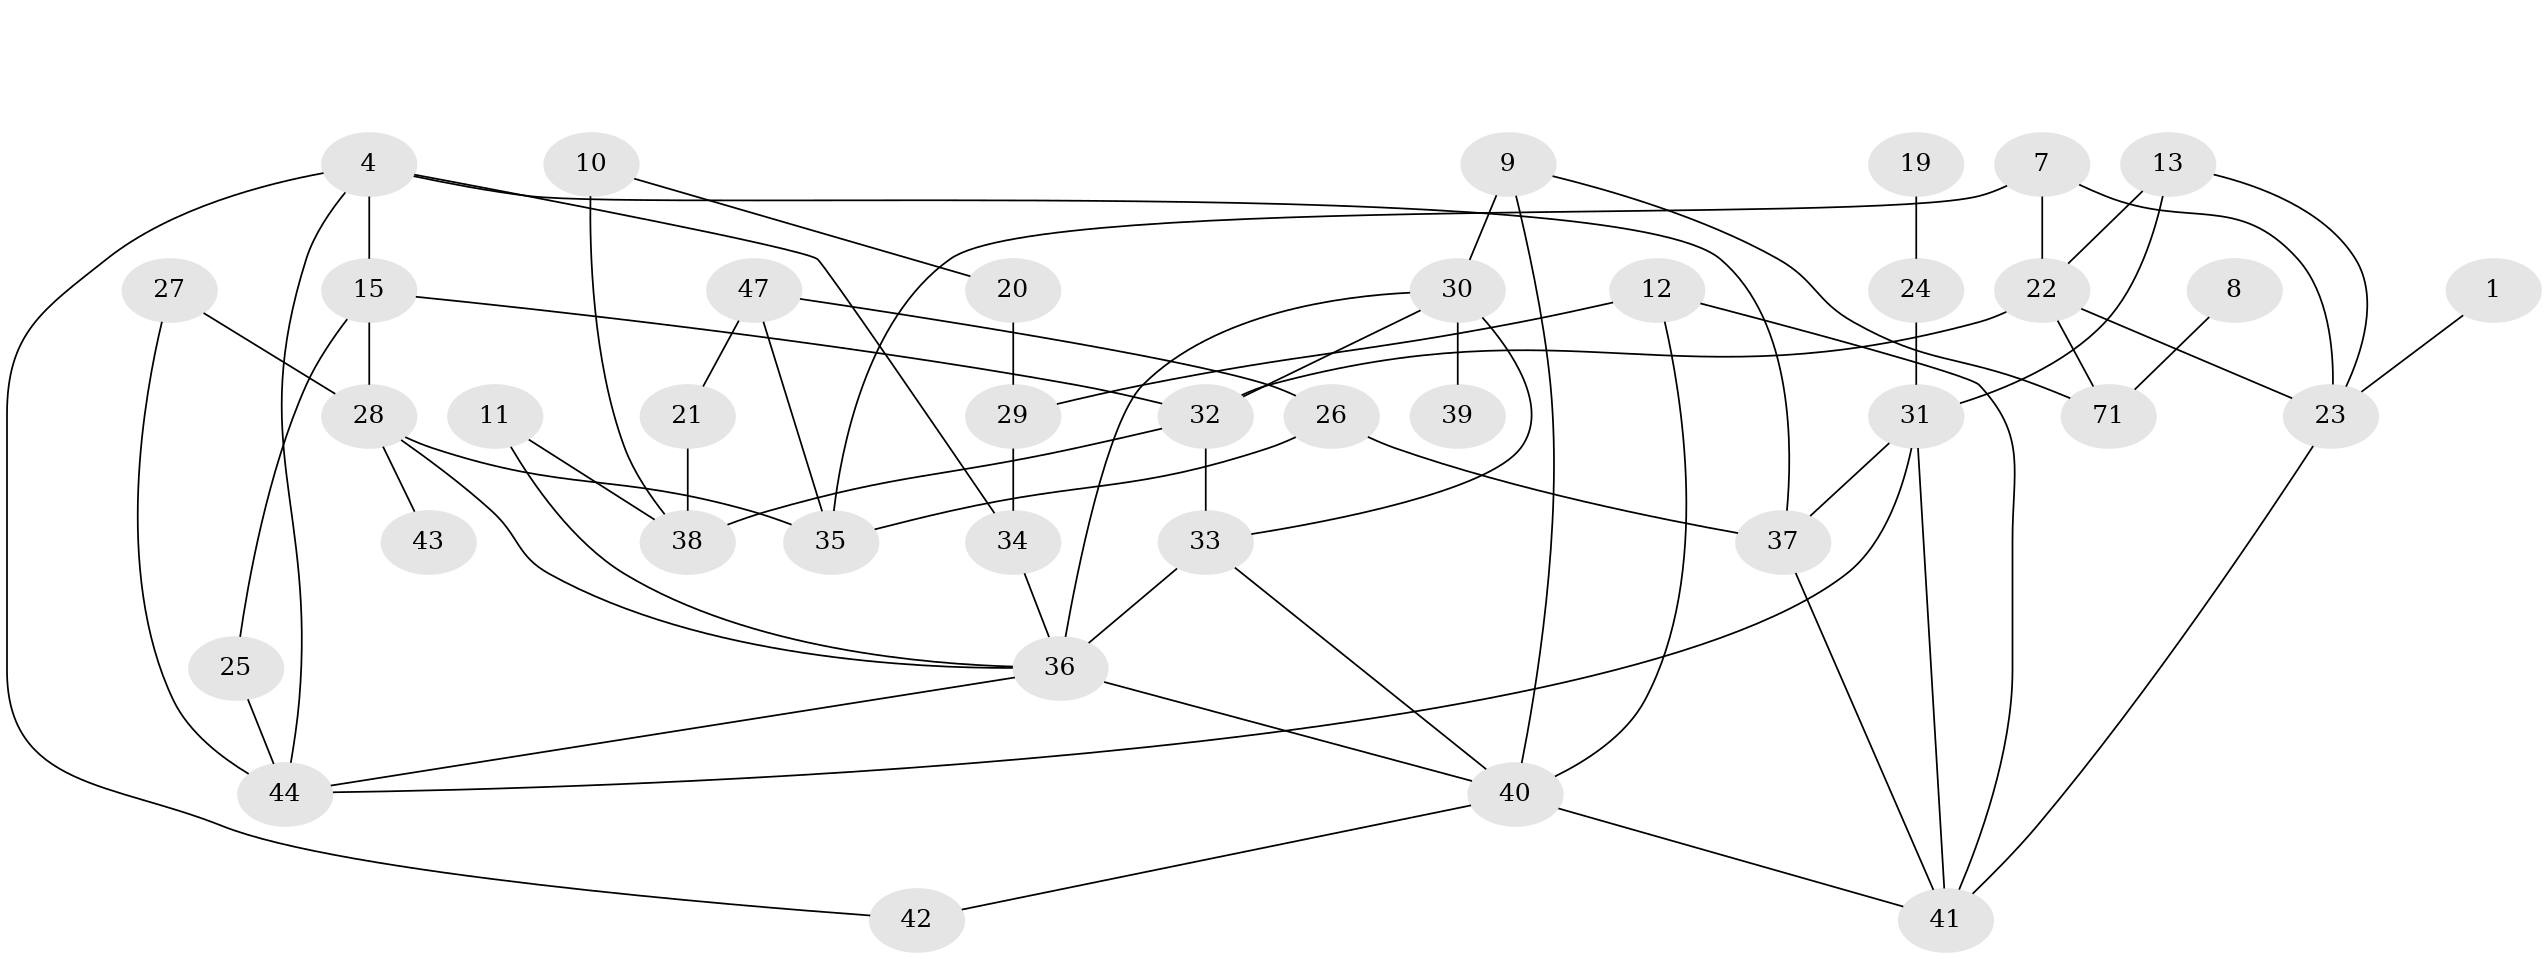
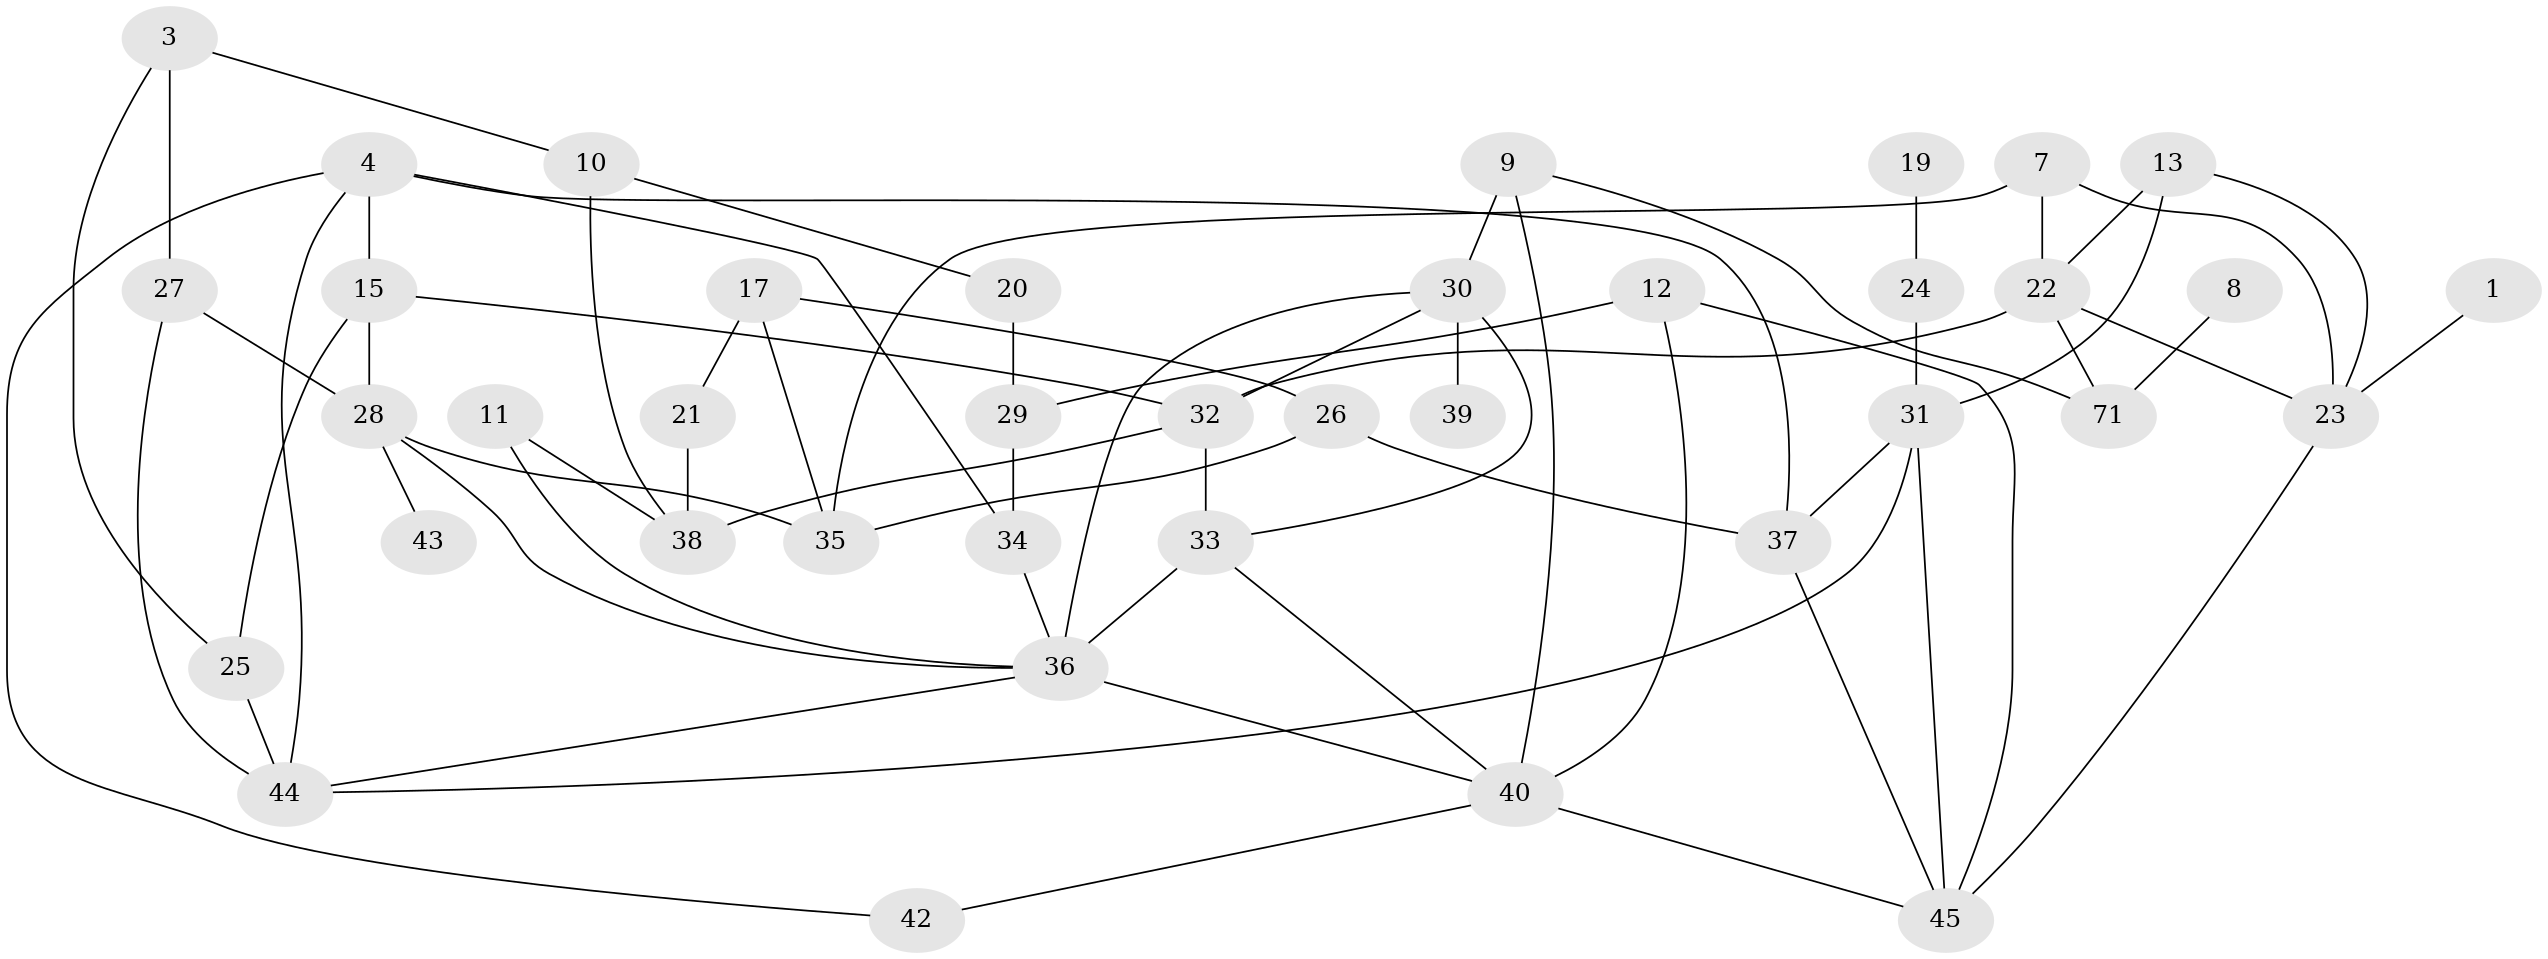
node "3": added
node "47": label "47" -> "17"
node "41": label "41" -> "45"
